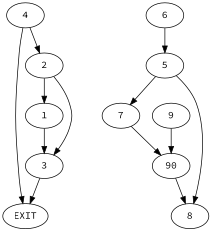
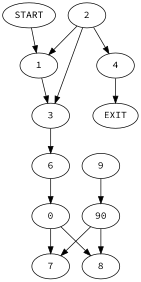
node "START": added
edge "4" -> "2": reversed
node "5": label "5" -> "0"
edge "7" -> "90": reversed
edge "3" -> "EXIT": now "3" -> "6"
